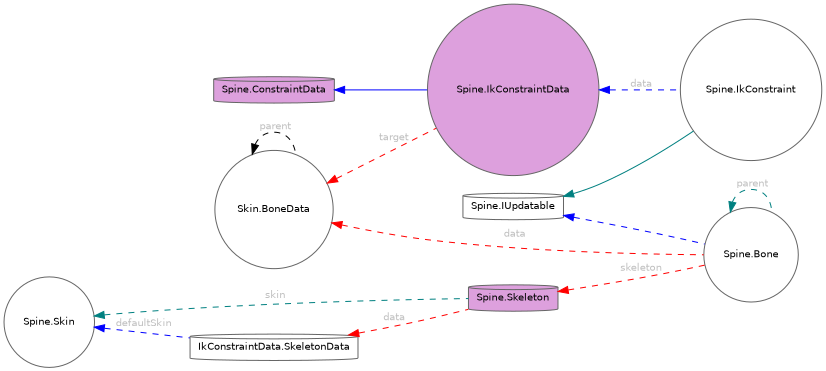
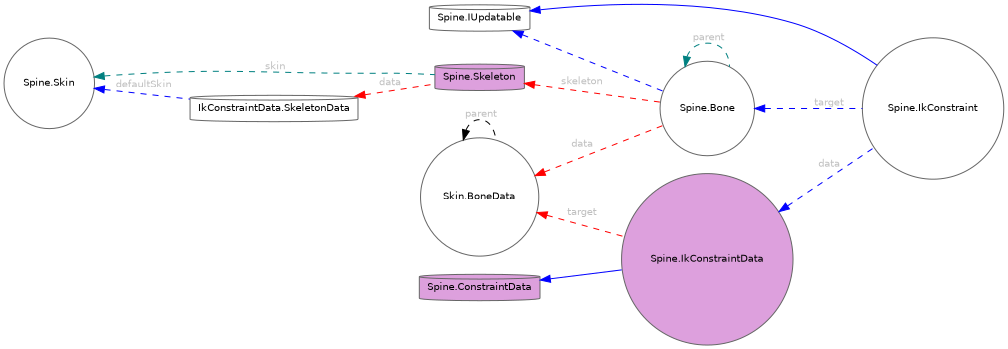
edge "Spine.IkConstraint" -> "Spine.Bone": added, label "target"
edge "Spine.IkConstraint" -> "Spine.IUpdatable": color teal -> blue
